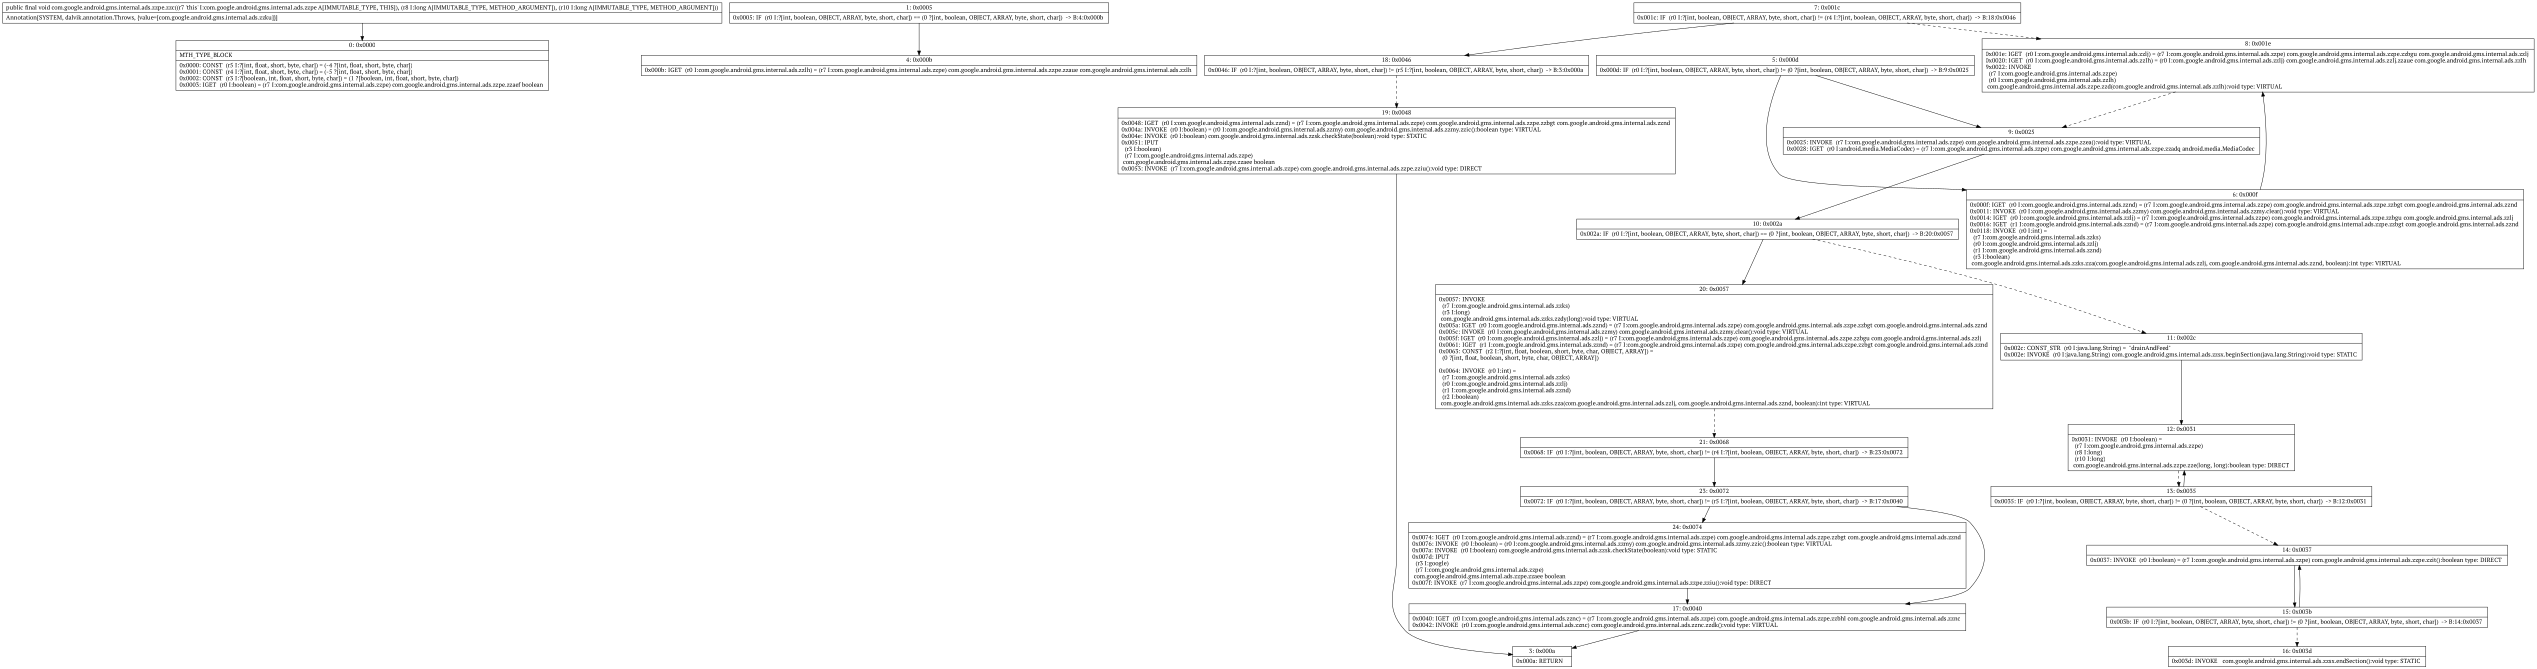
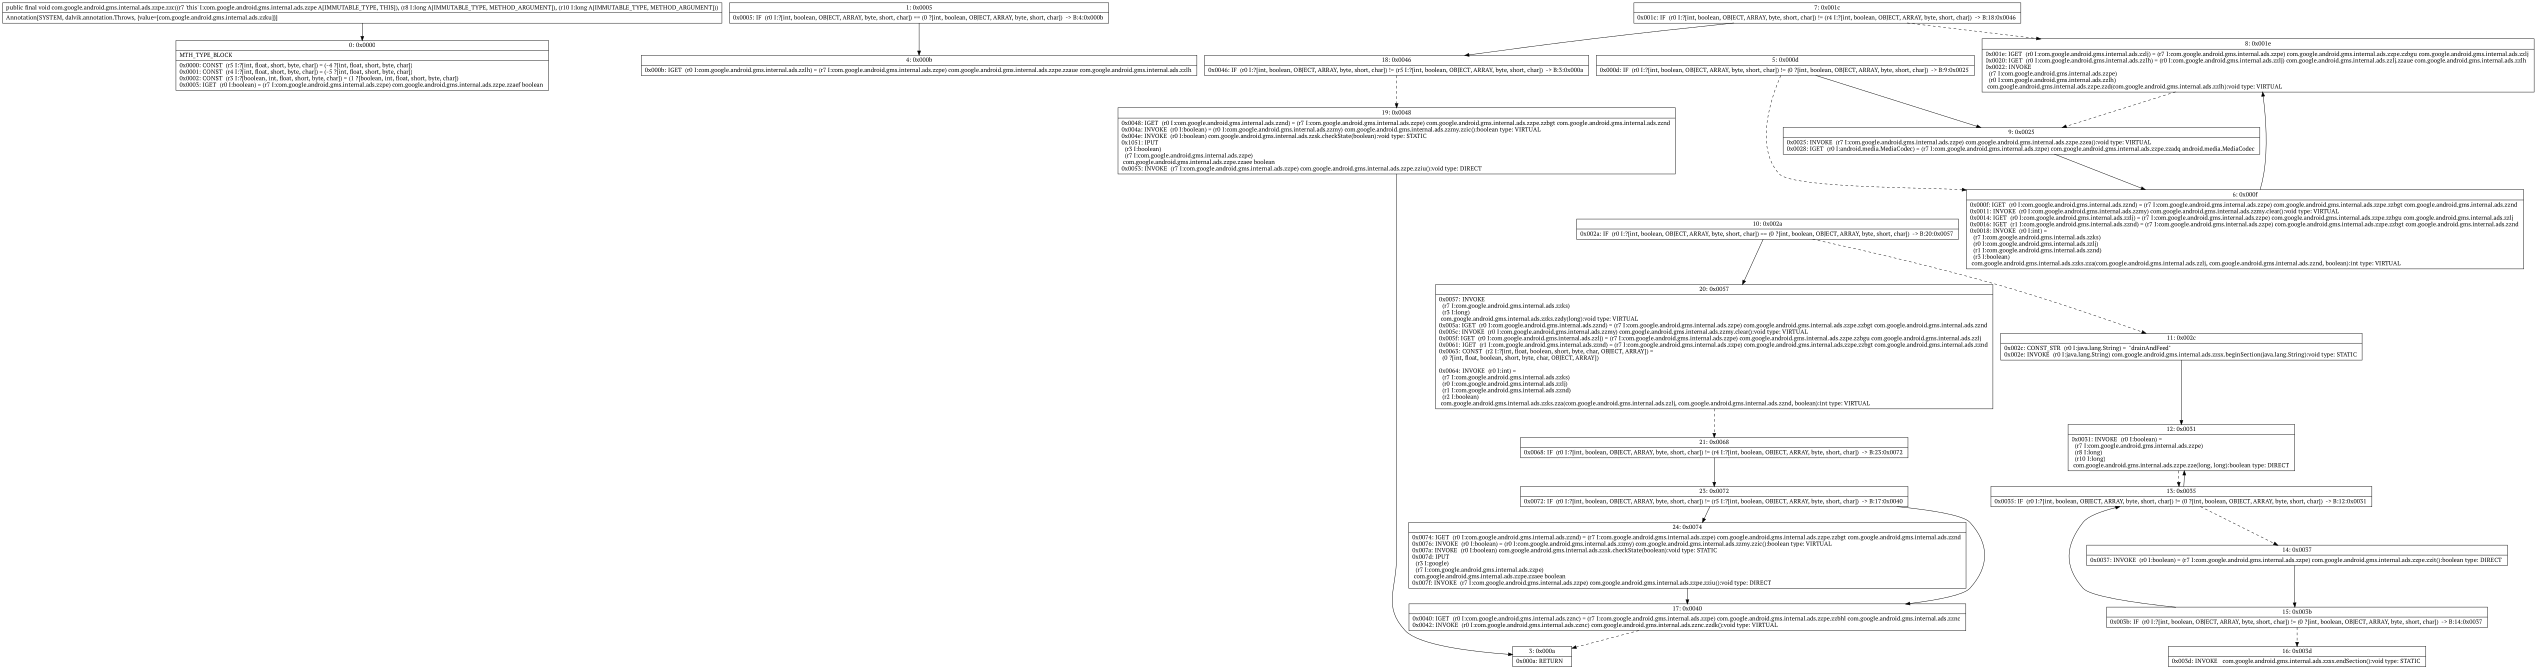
node "8: 0x001e": text "9x0022: INVOKE" -> "0x0022: INVOKE"
node "19: 0x0048": text "0x0051: IPUT" -> "0x1051: IPUT"
edge "5: 0x000d" -> "6: 0x000f": style solid -> dashed
edge "9: 0x0025" -> "10: 0x002a": now "9: 0x0025" -> "6: 0x000f"
node "6: 0x000f": text "0x0118: INVOKE  (r0 I:int) =" -> "0x0018: INVOKE  (r0 I:int) ="
edge "15: 0x003b" -> "14: 0x0037": now "15: 0x003b" -> "13: 0x0035"
edge "17: 0x0040" -> "3: 0x000a": style solid -> dashed
